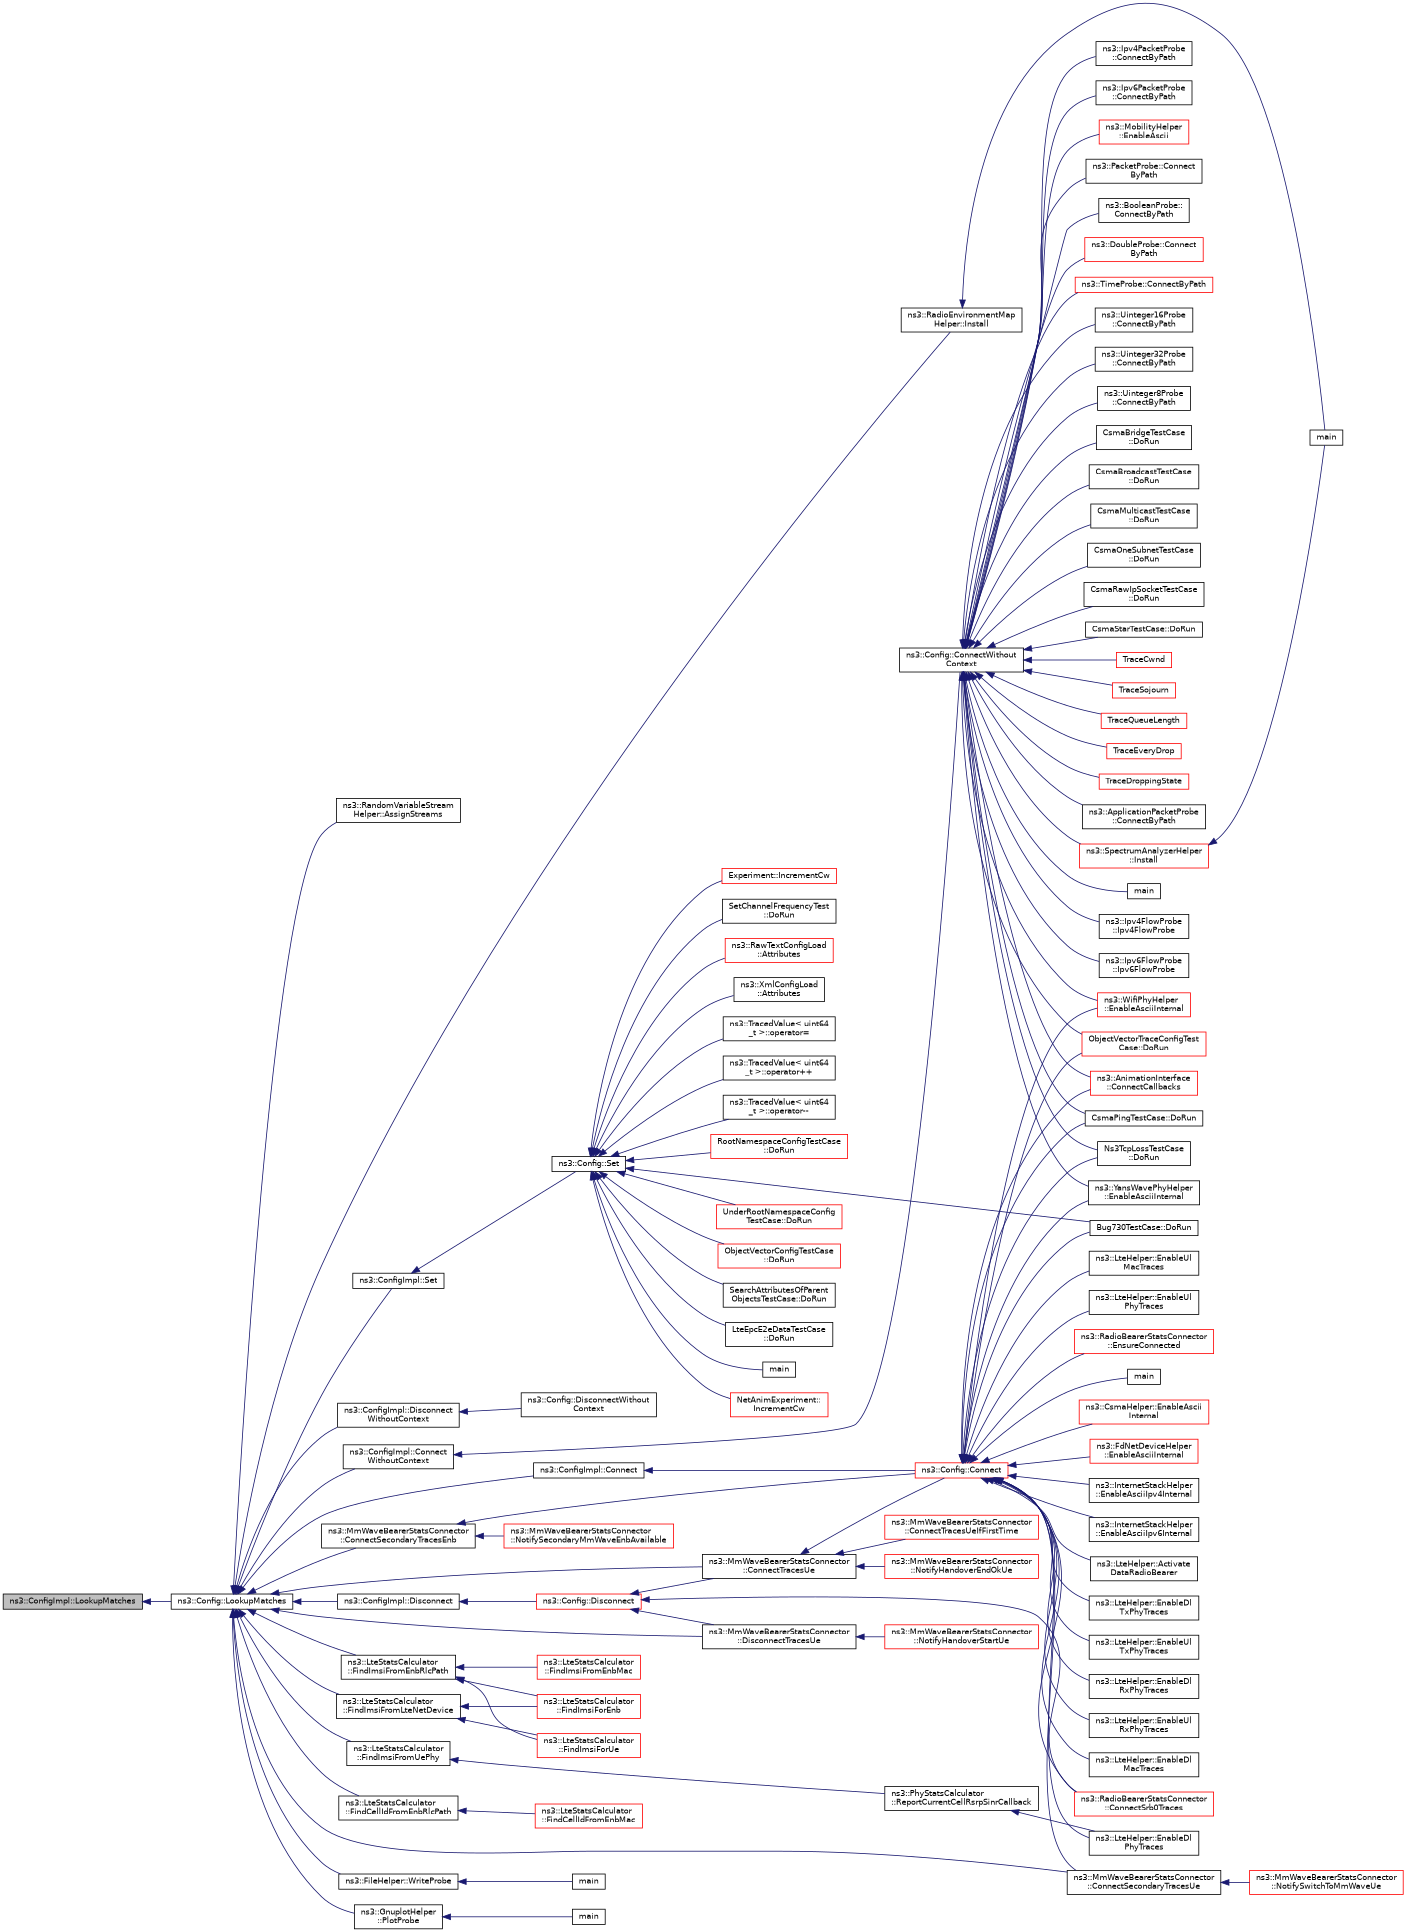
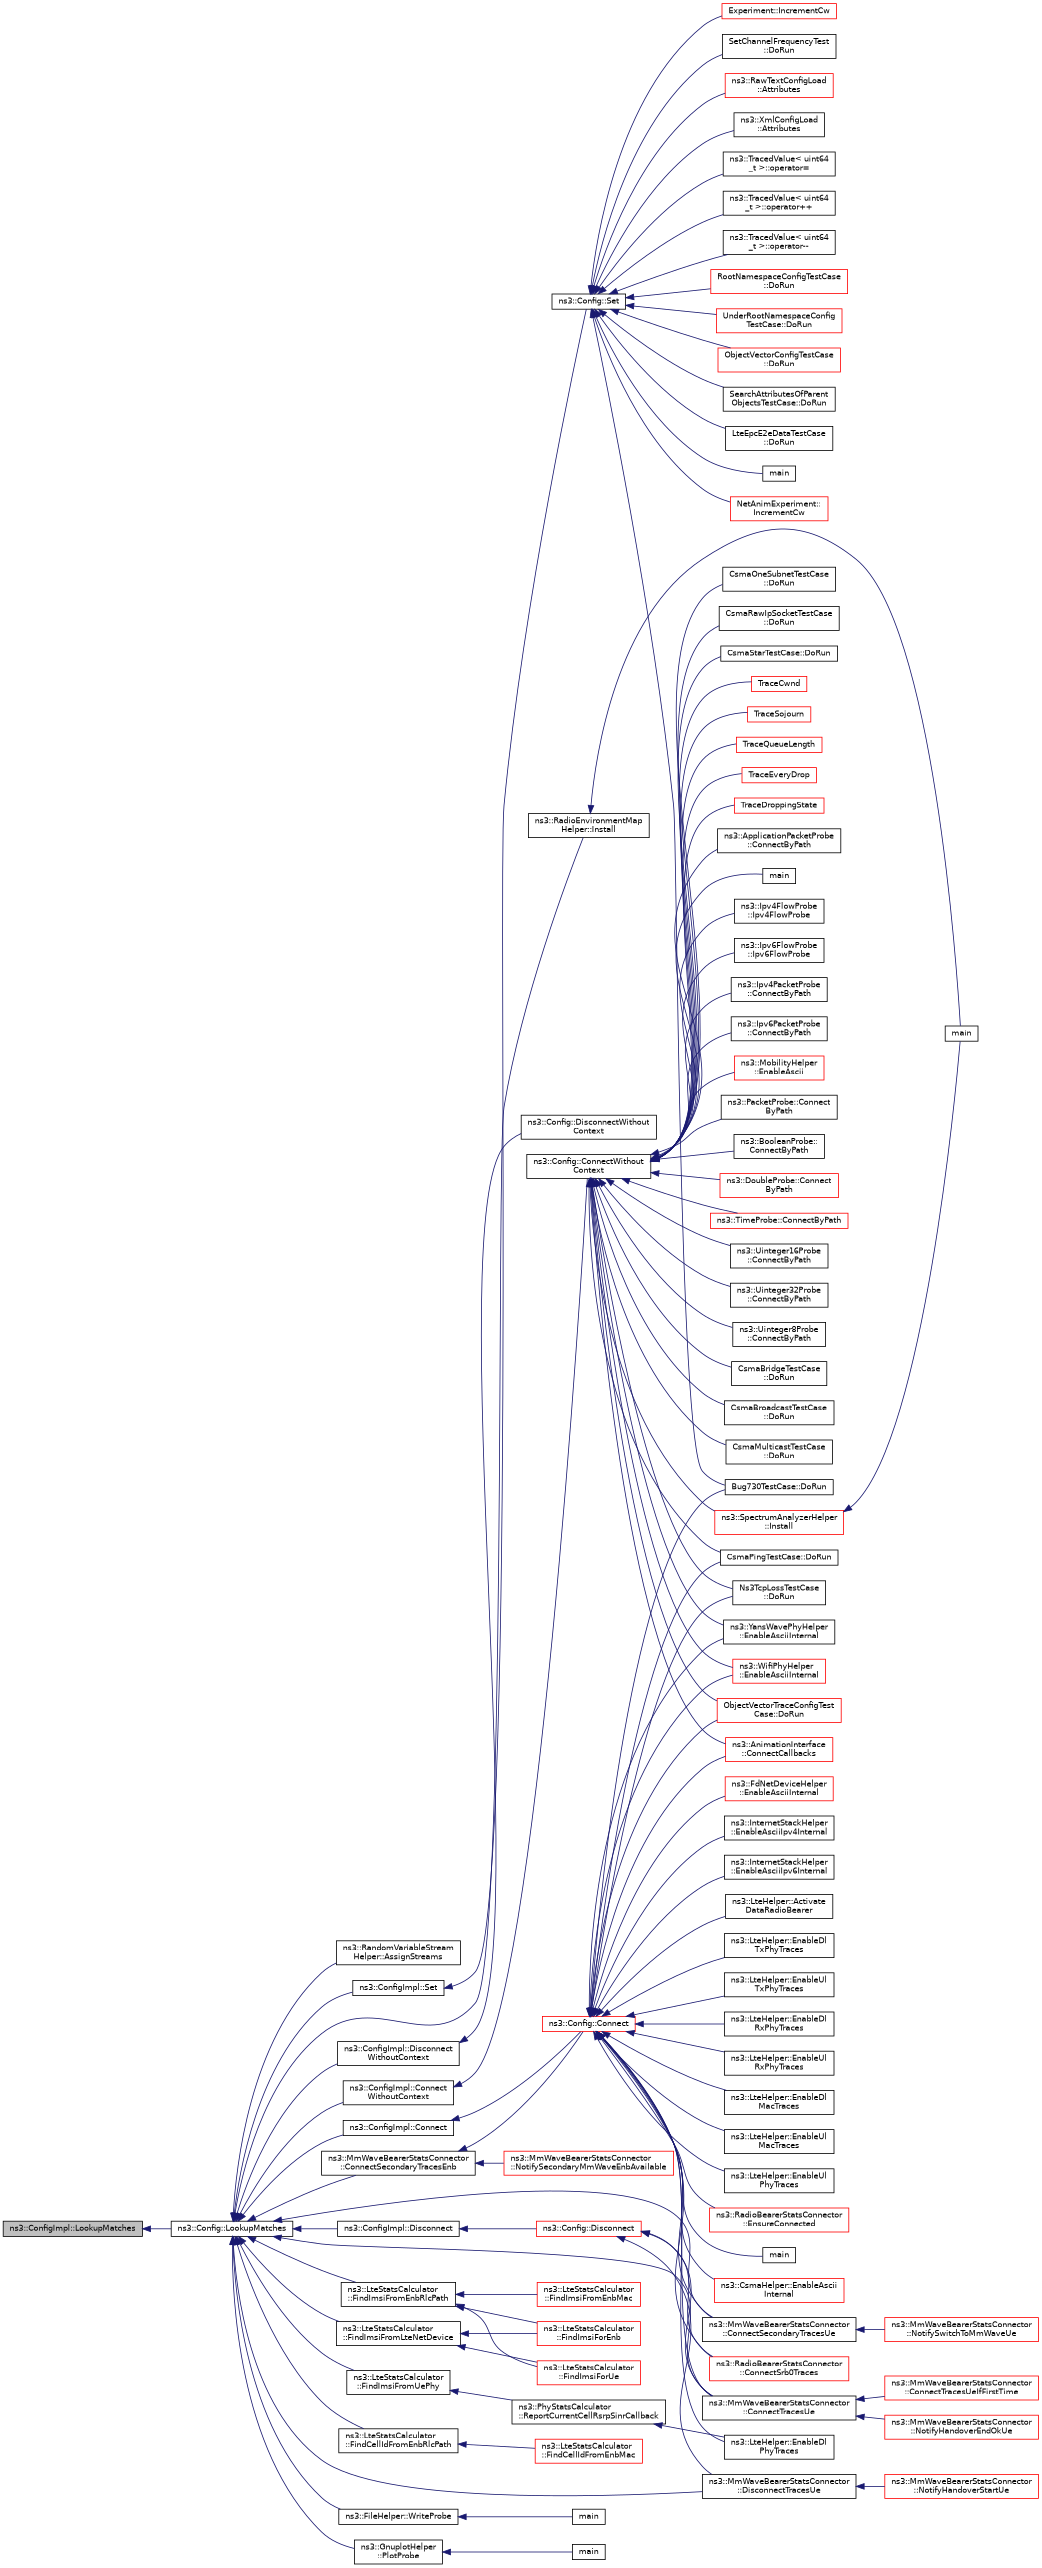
edge "ns3::Config::Connect" -> "ns3::MmWaveBearerStatsConnector ::ConnectTracesUe": reversed
